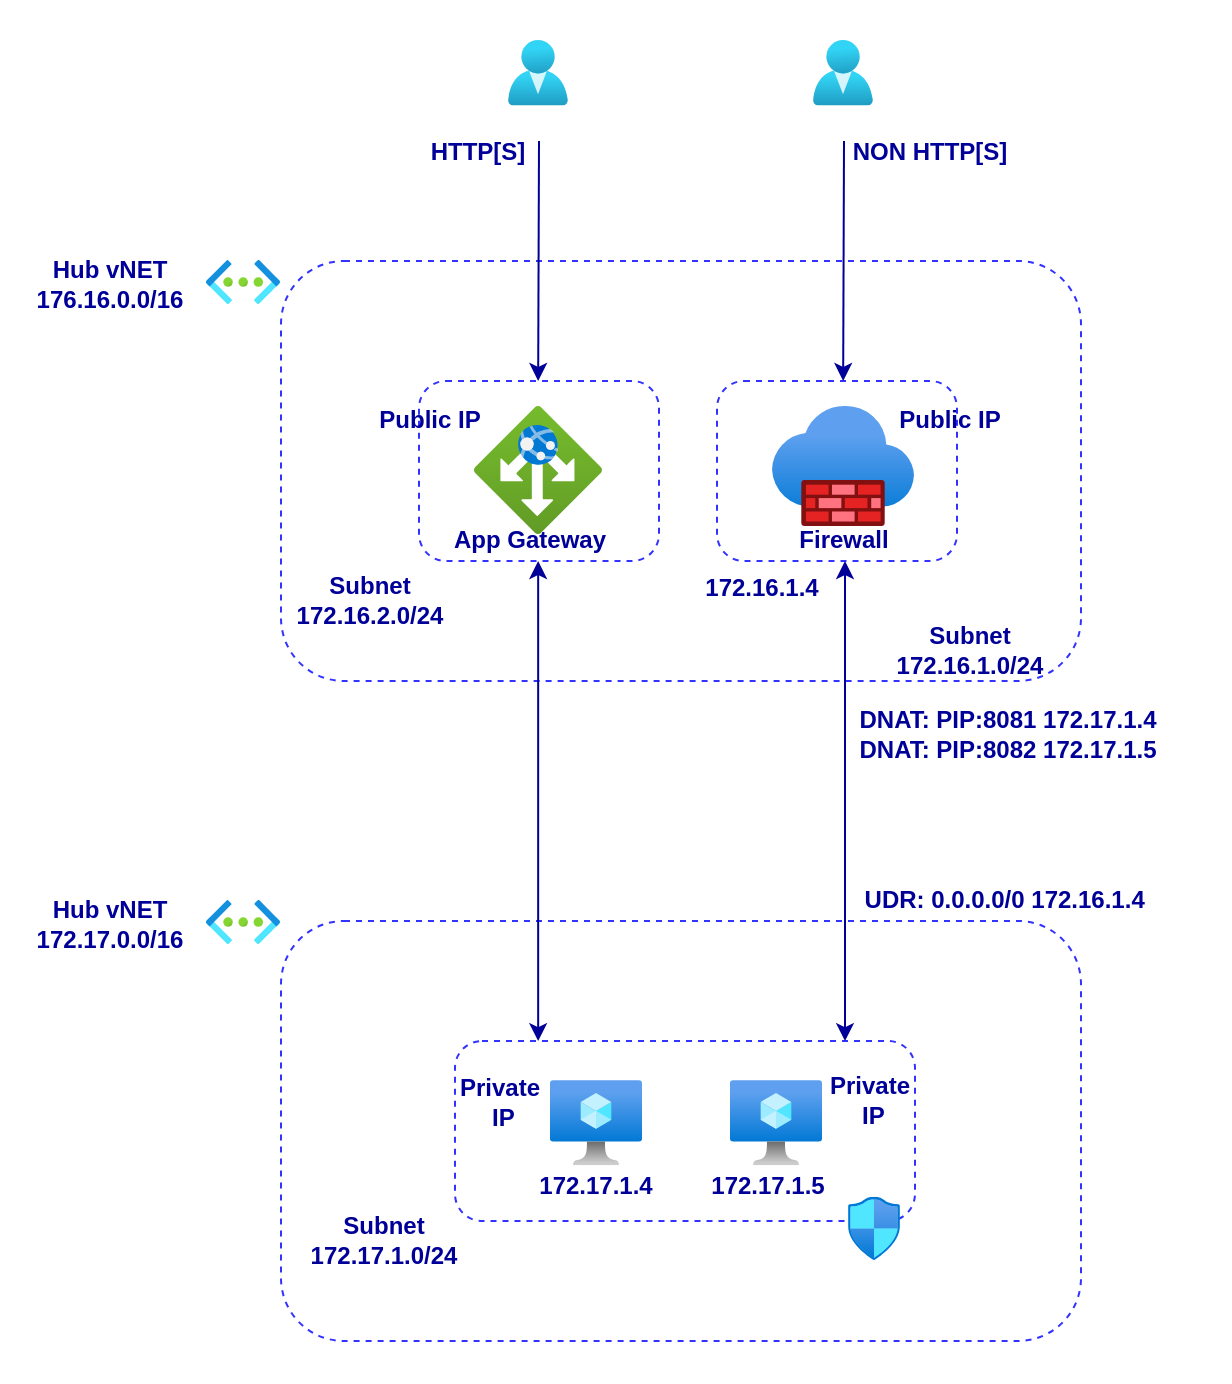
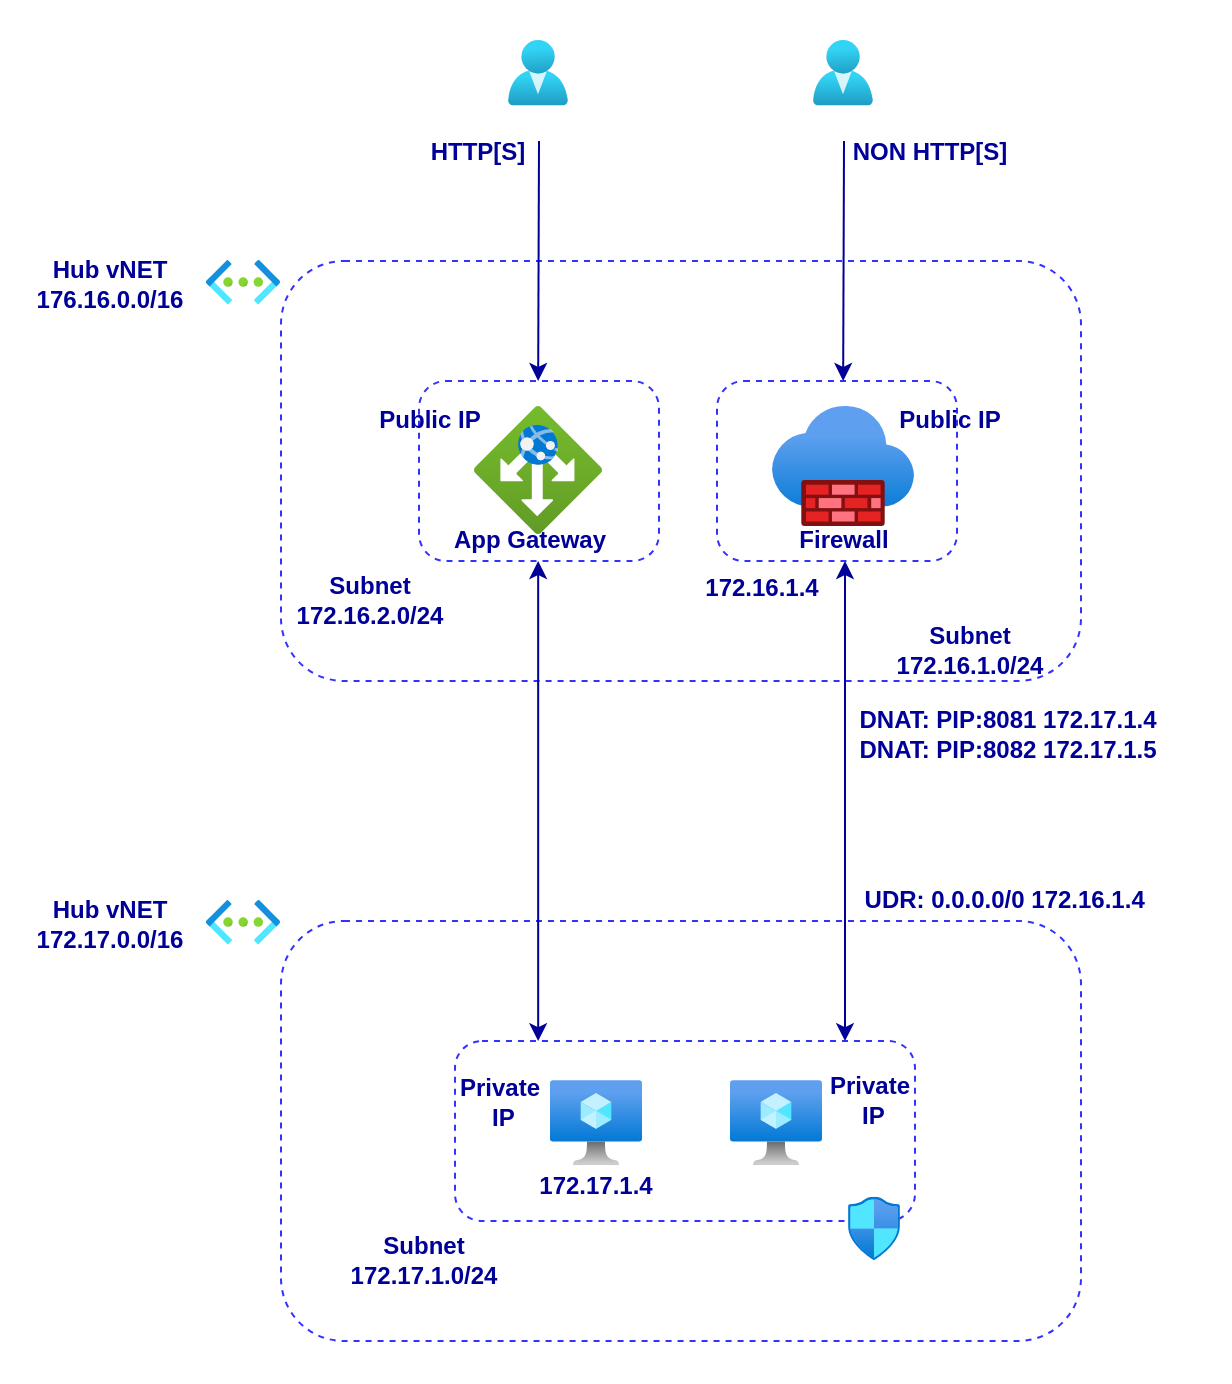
node "172.17.1.5": removed
node "Subnet 172.17.1.0/24": moved (385, 1241) -> (425, 1261)
